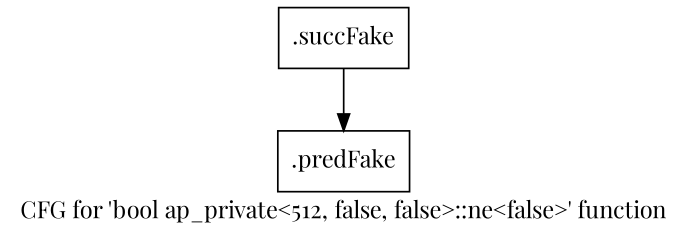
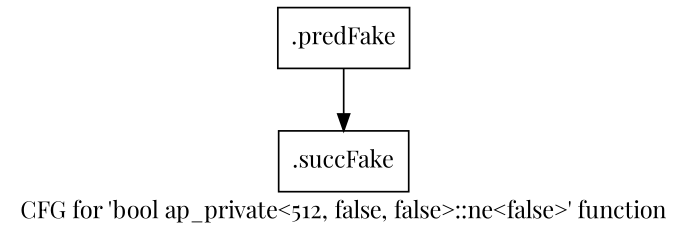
edge ".succFake" -> ".predFake": reversed
